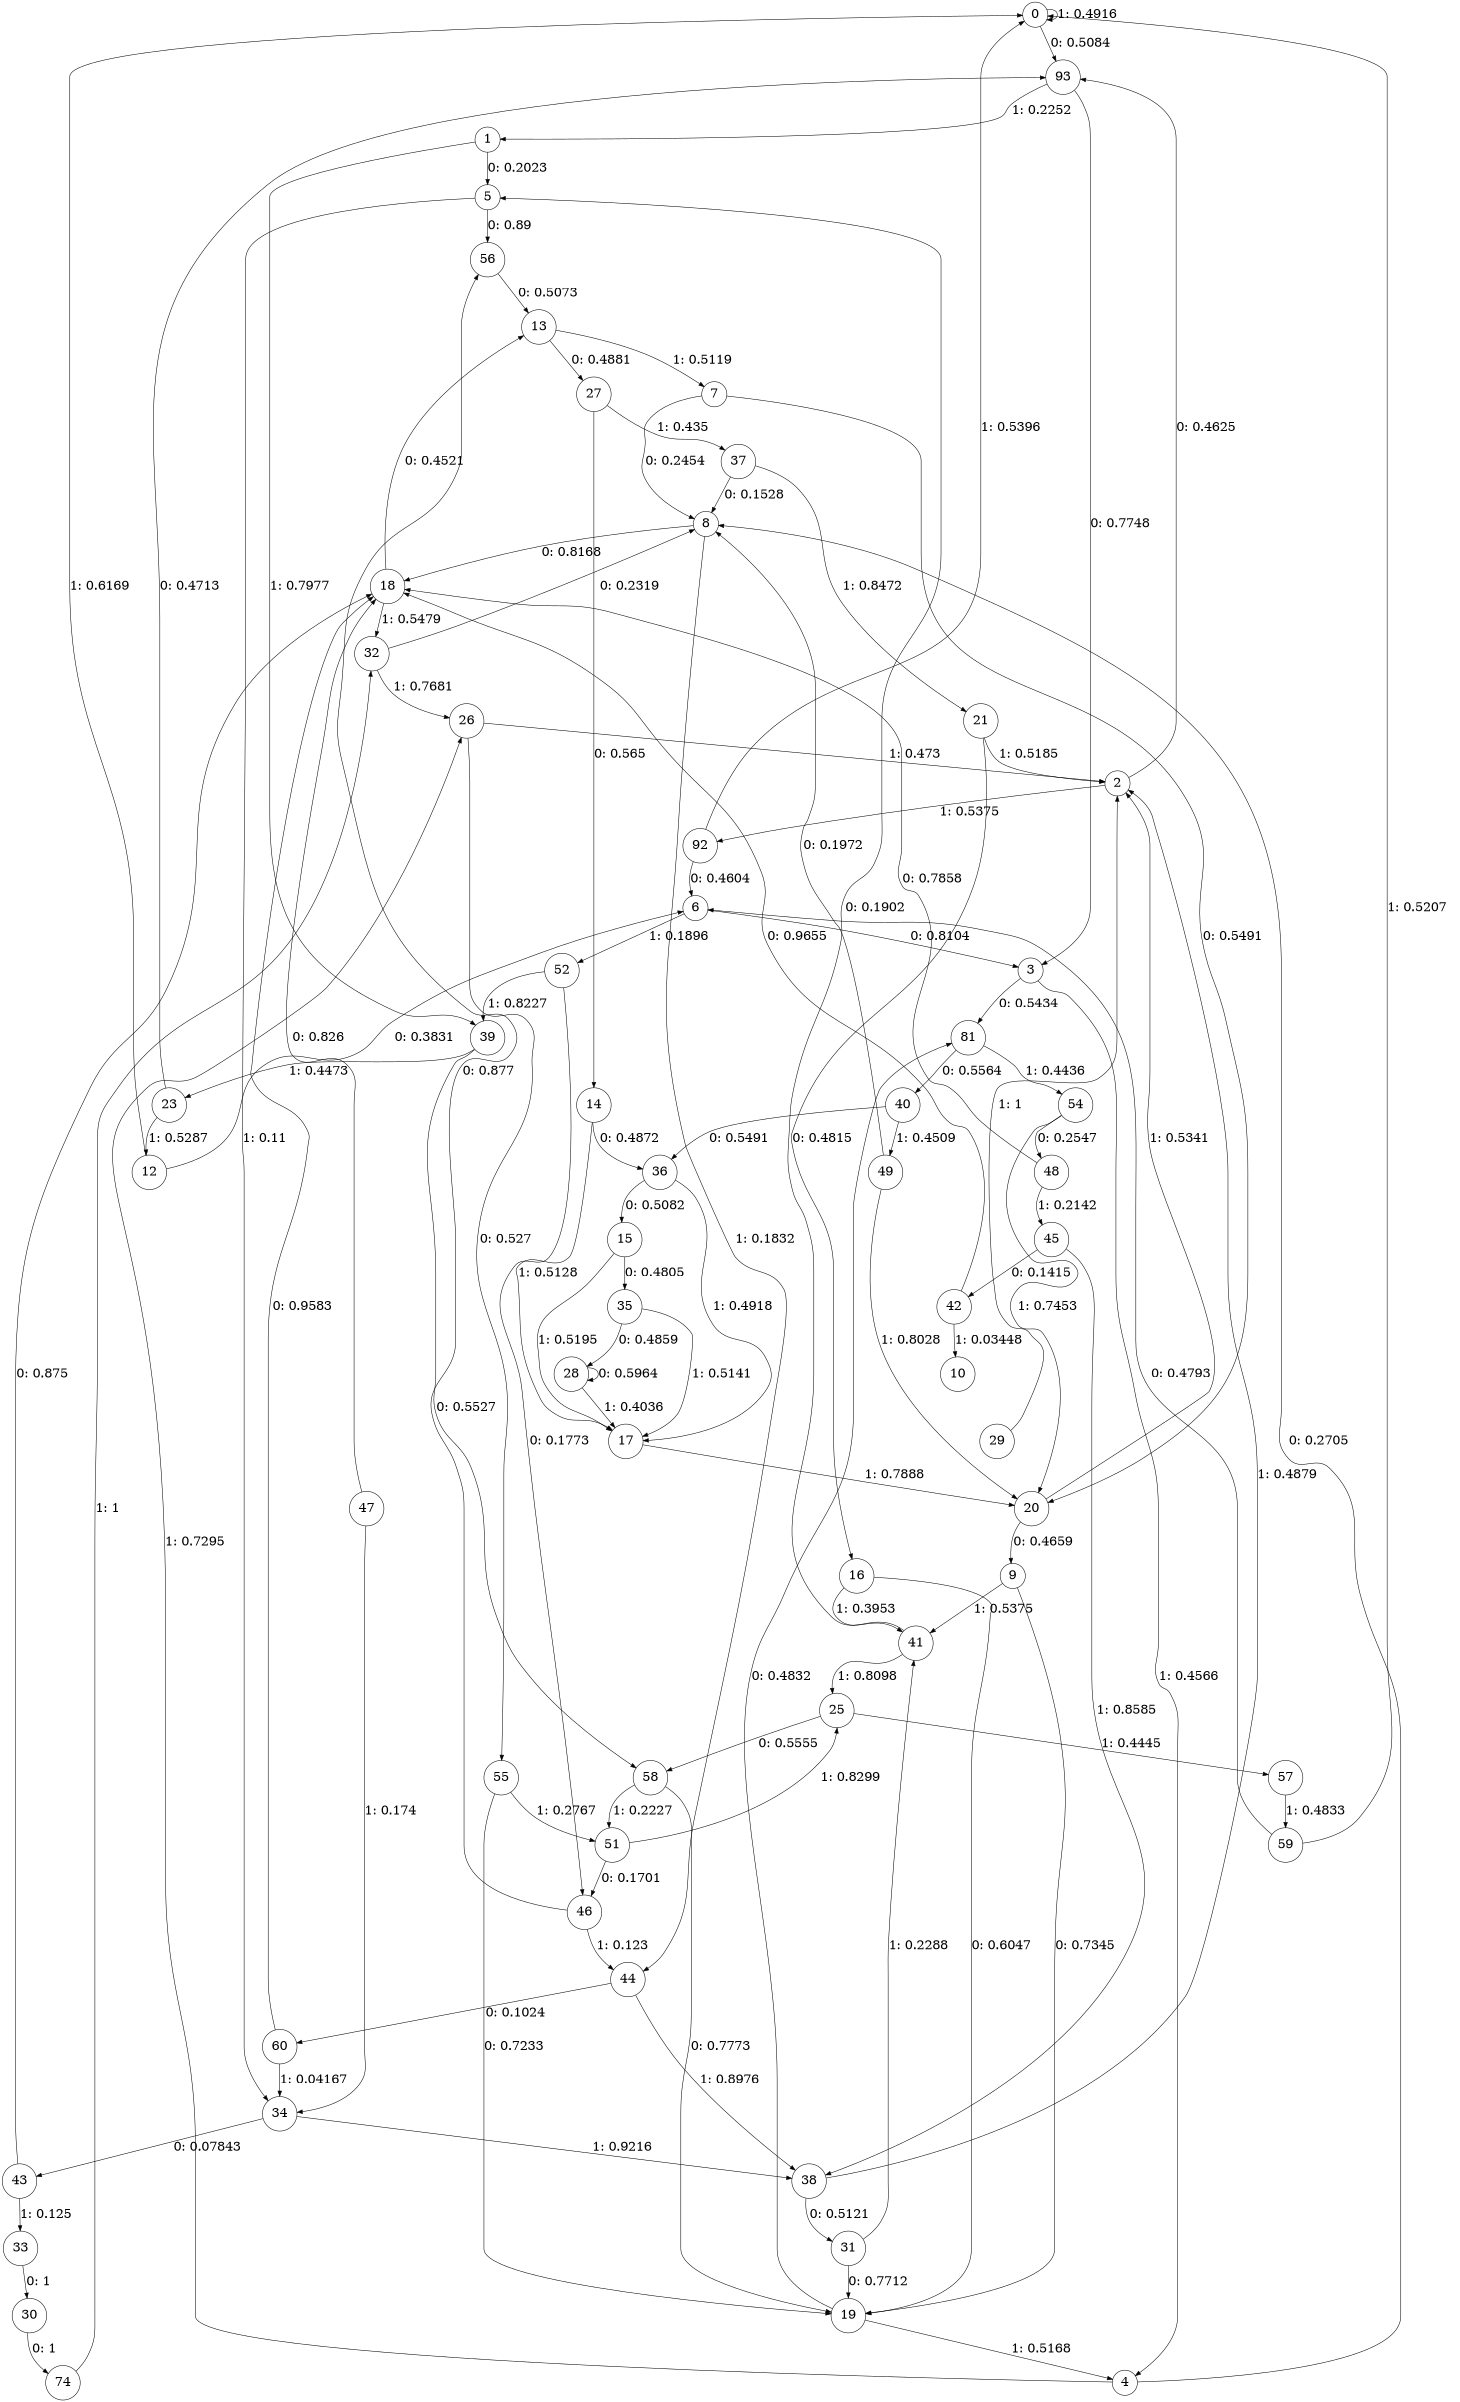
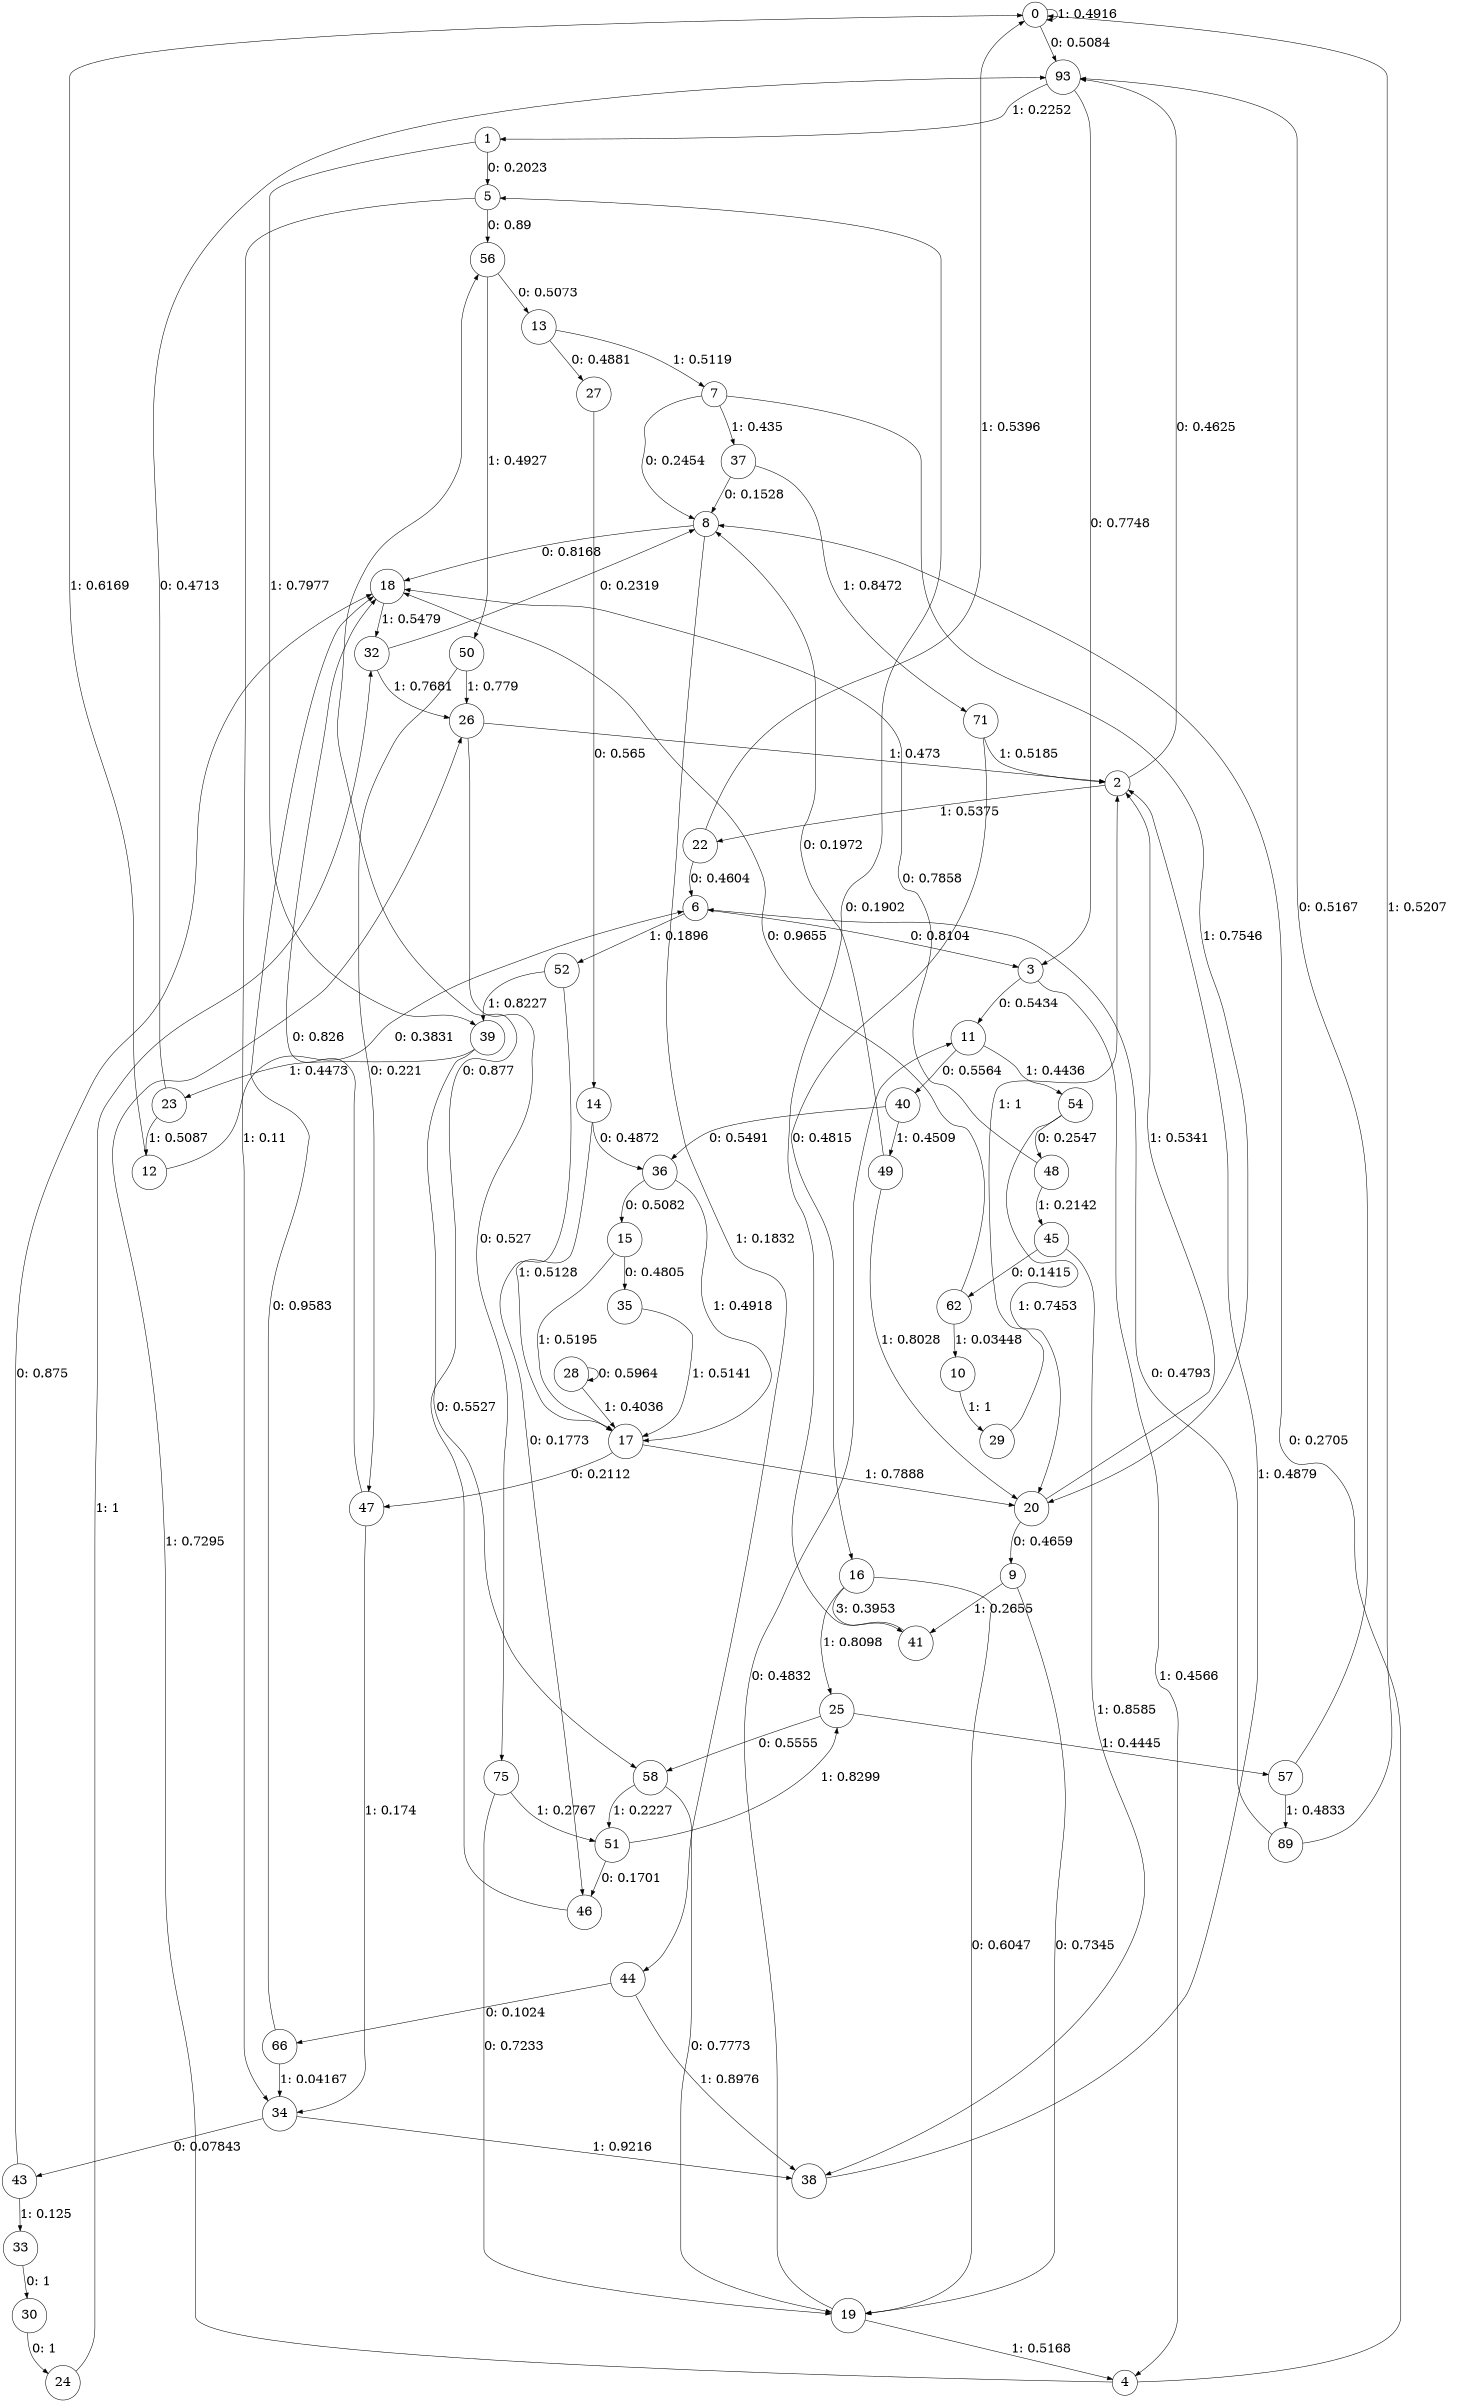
edge "18" -> "13": removed, label "0: 0.4521"
edge "27" -> "37": now "7" -> "37"
node "50": added
node "21": label "21" -> "71"
node "92": label "92" -> "22"
edge "57" -> "93": added, label "0: 0.5167"
edge "7" -> "20": label "0: 0.5491   " -> "1: 0.7546   "
node "81": label "81" -> "11"
edge "23" -> "12": label "1: 0.5287   " -> "1: 0.5087   "
node "42": label "42" -> "62"
edge "35" -> "28": removed, label "0: 0.4859"
edge "10" -> "29": added, label "1: 1"
edge "17" -> "47": added, label "0: 0.2112"
edge "16" -> "41": label "1: 0.3953   " -> "3: 0.3953   "
edge "9" -> "41": label "1: 0.5375   " -> "1: 0.2655   "
edge "41" -> "25": now "16" -> "25"
node "55": label "55" -> "75"
node "59": label "59" -> "89"
edge "46" -> "44": removed, label "1: 0.123"
node "60": label "60" -> "66"
node "31": removed
node "74": label "74" -> "24"
